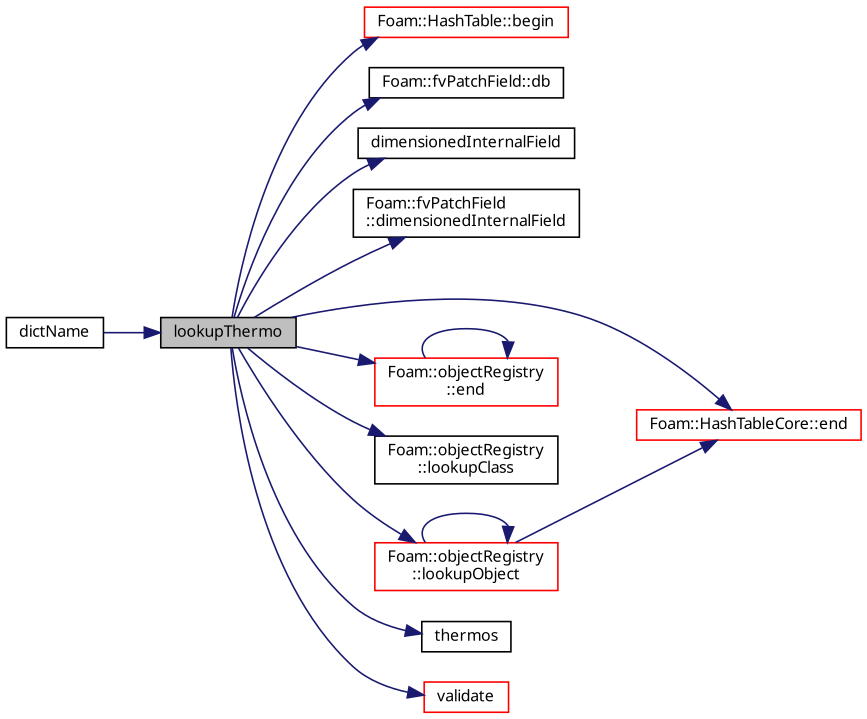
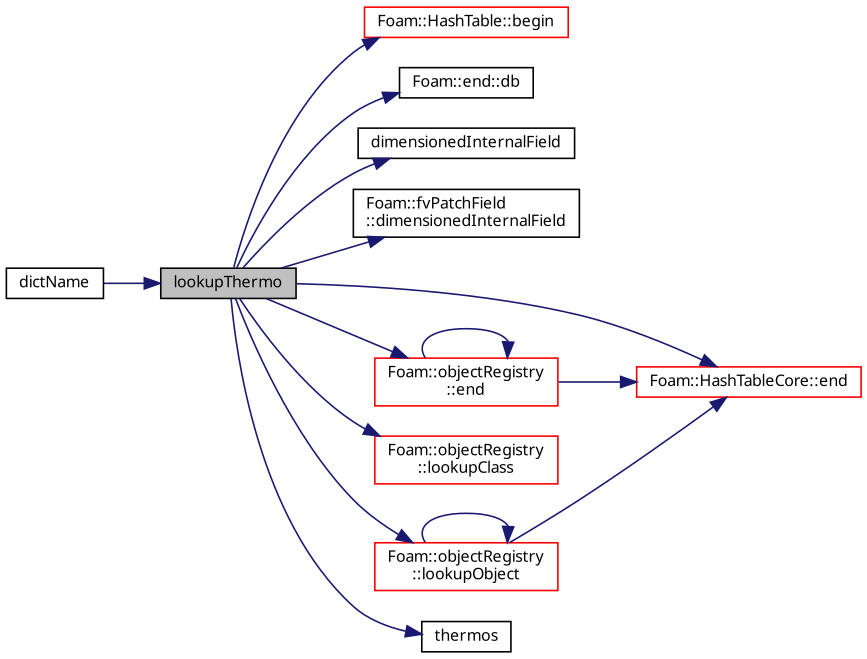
node "Foam::fvPatchField::db": label "Foam::fvPatchField::db" -> "Foam::end::db"
edge "Foam::objectRegistry ::end" -> "Foam::HashTableCore::end": added
node "Foam::objectRegistry ::lookupClass": color black -> red
node "validate": removed
